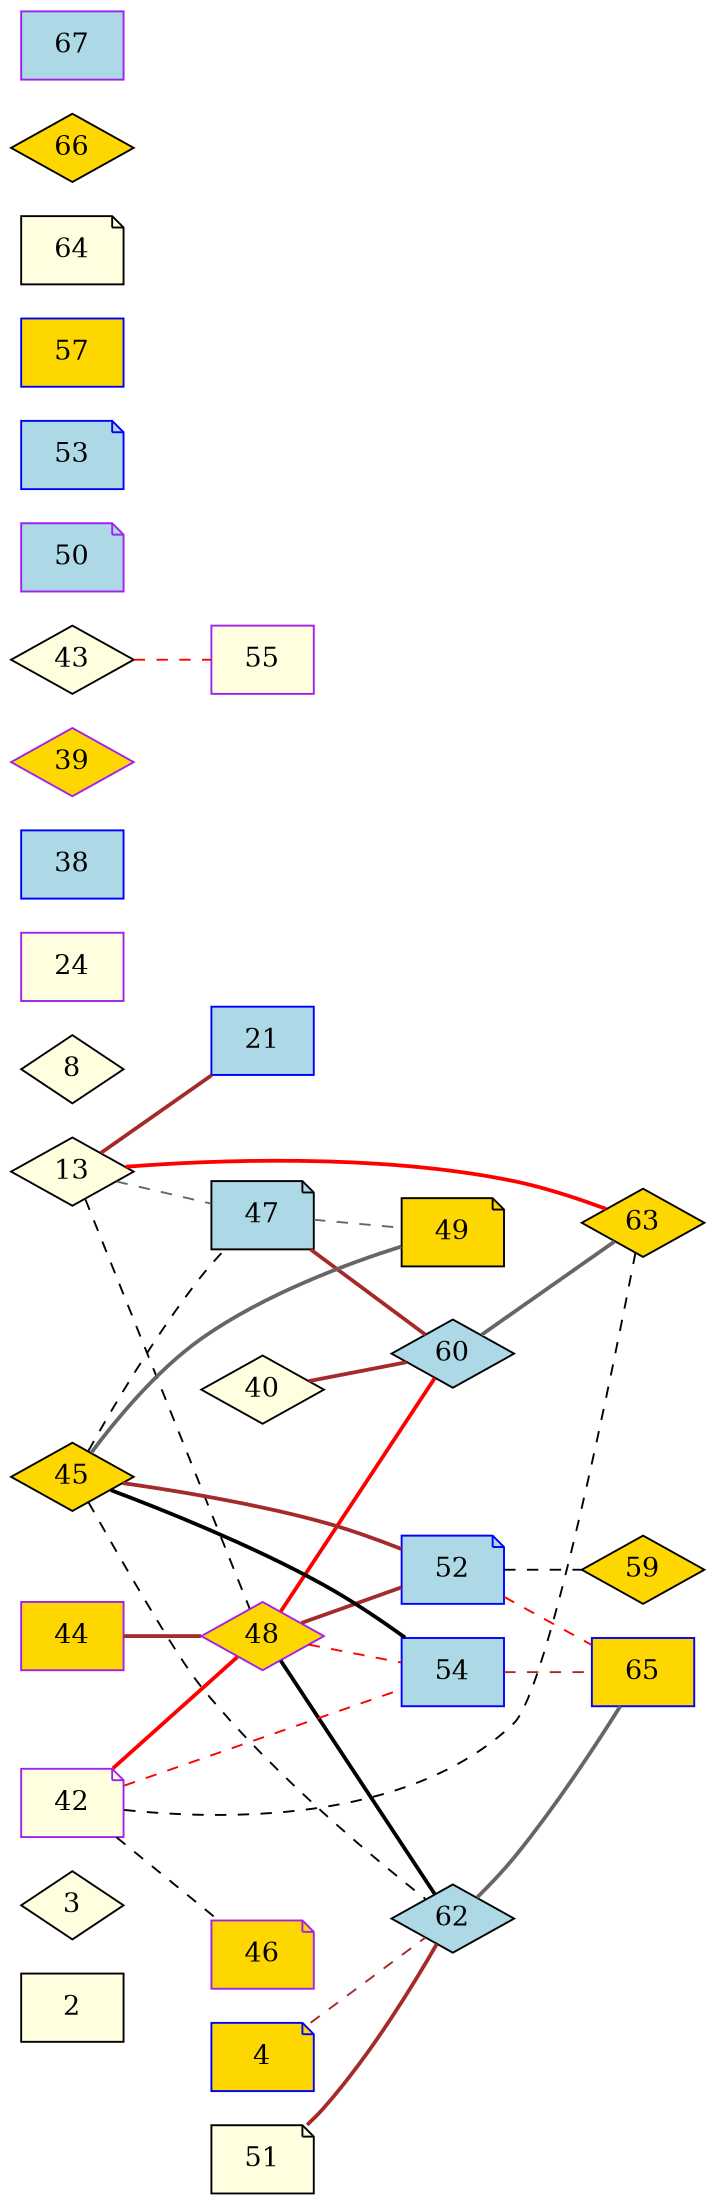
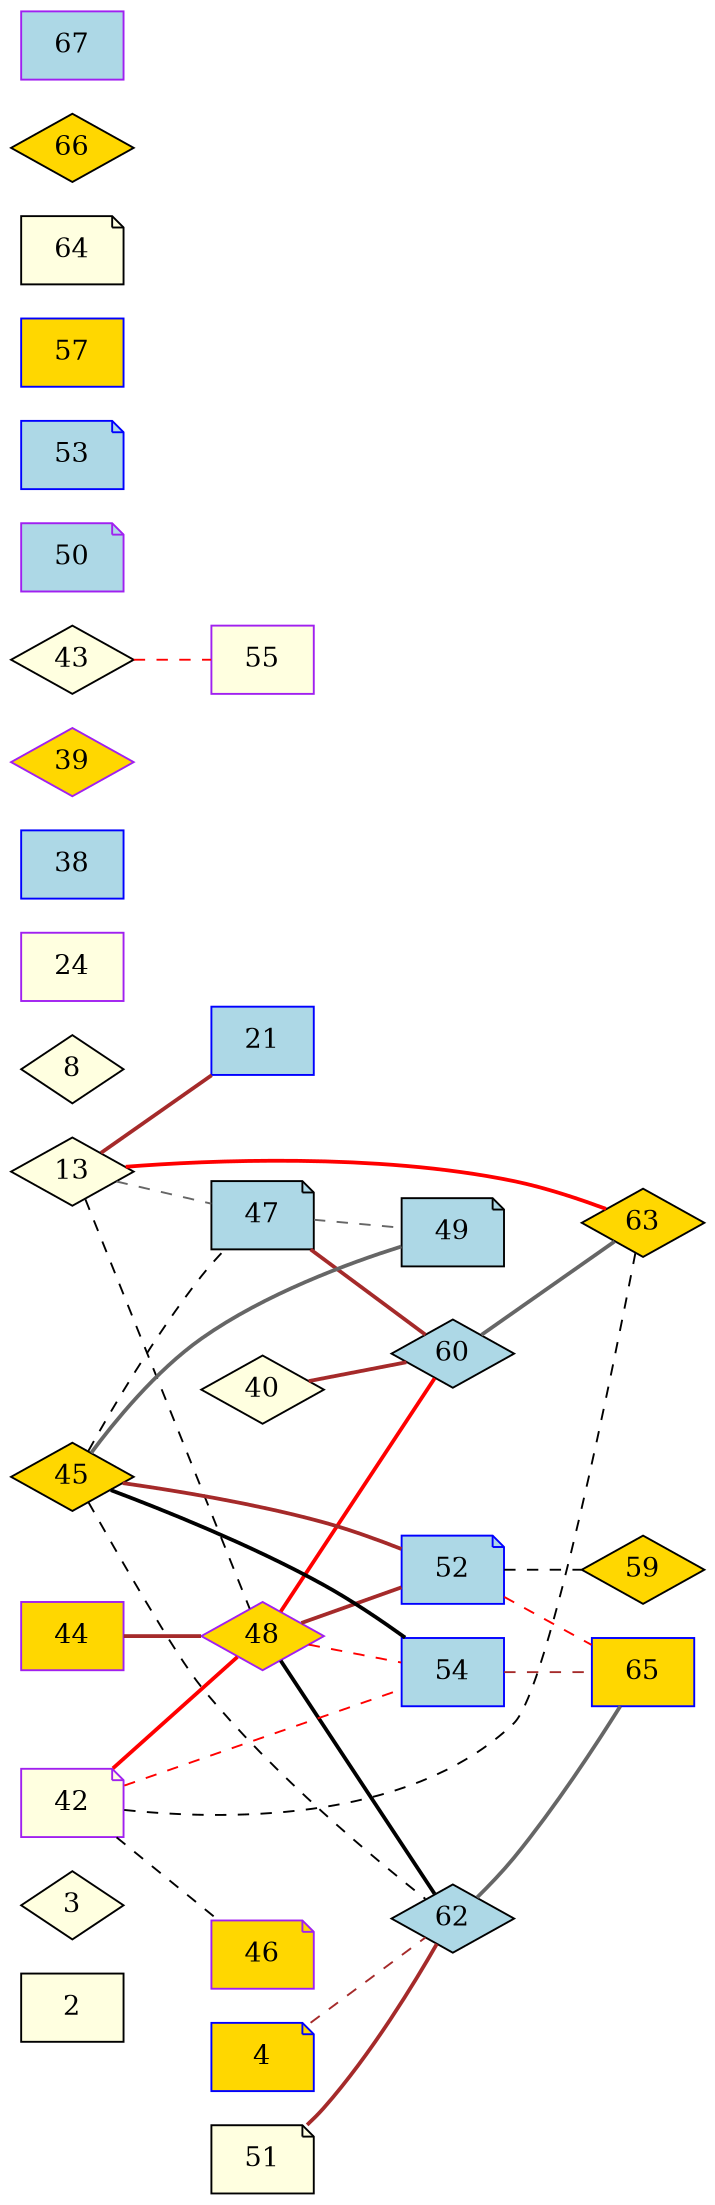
node "49": fillcolor gold -> lightblue
